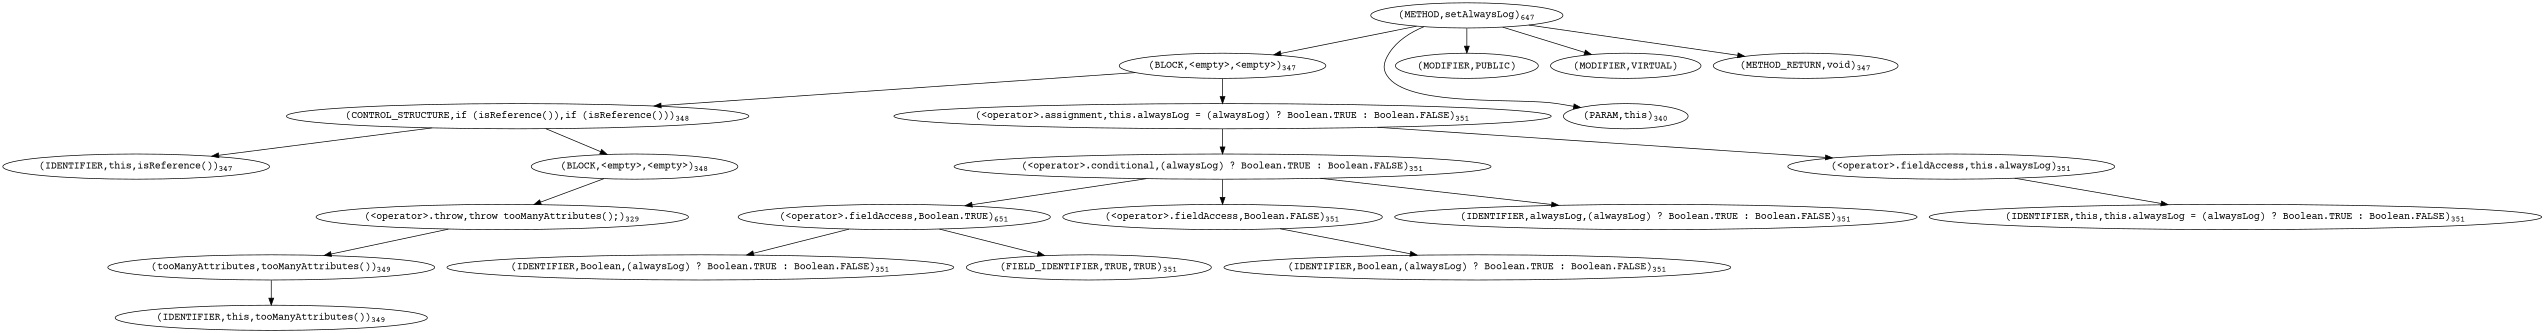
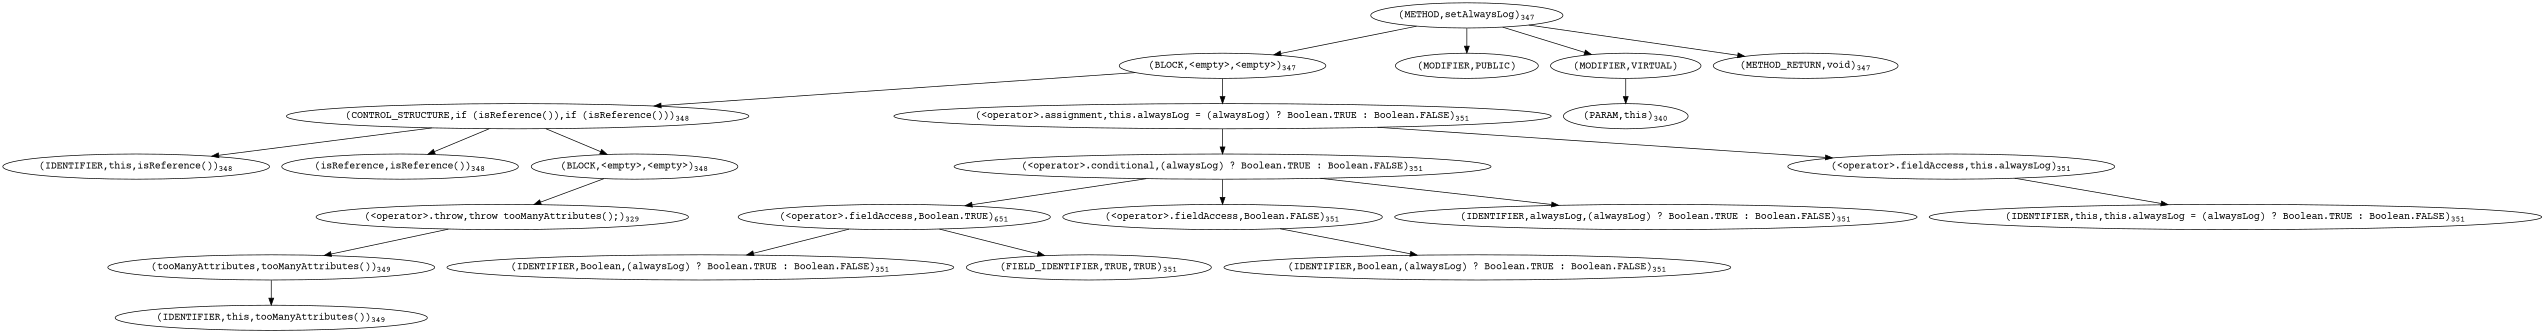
node "(METHOD,setAlwaysLog)": text "647" -> "347"
edge "(METHOD,setAlwaysLog)" -> "(PARAM,this)": now "(MODIFIER,VIRTUAL)" -> "(PARAM,this)"
node "(IDENTIFIER,this,isReference())": text "347" -> "348"
node "(isReference,isReference())": added
